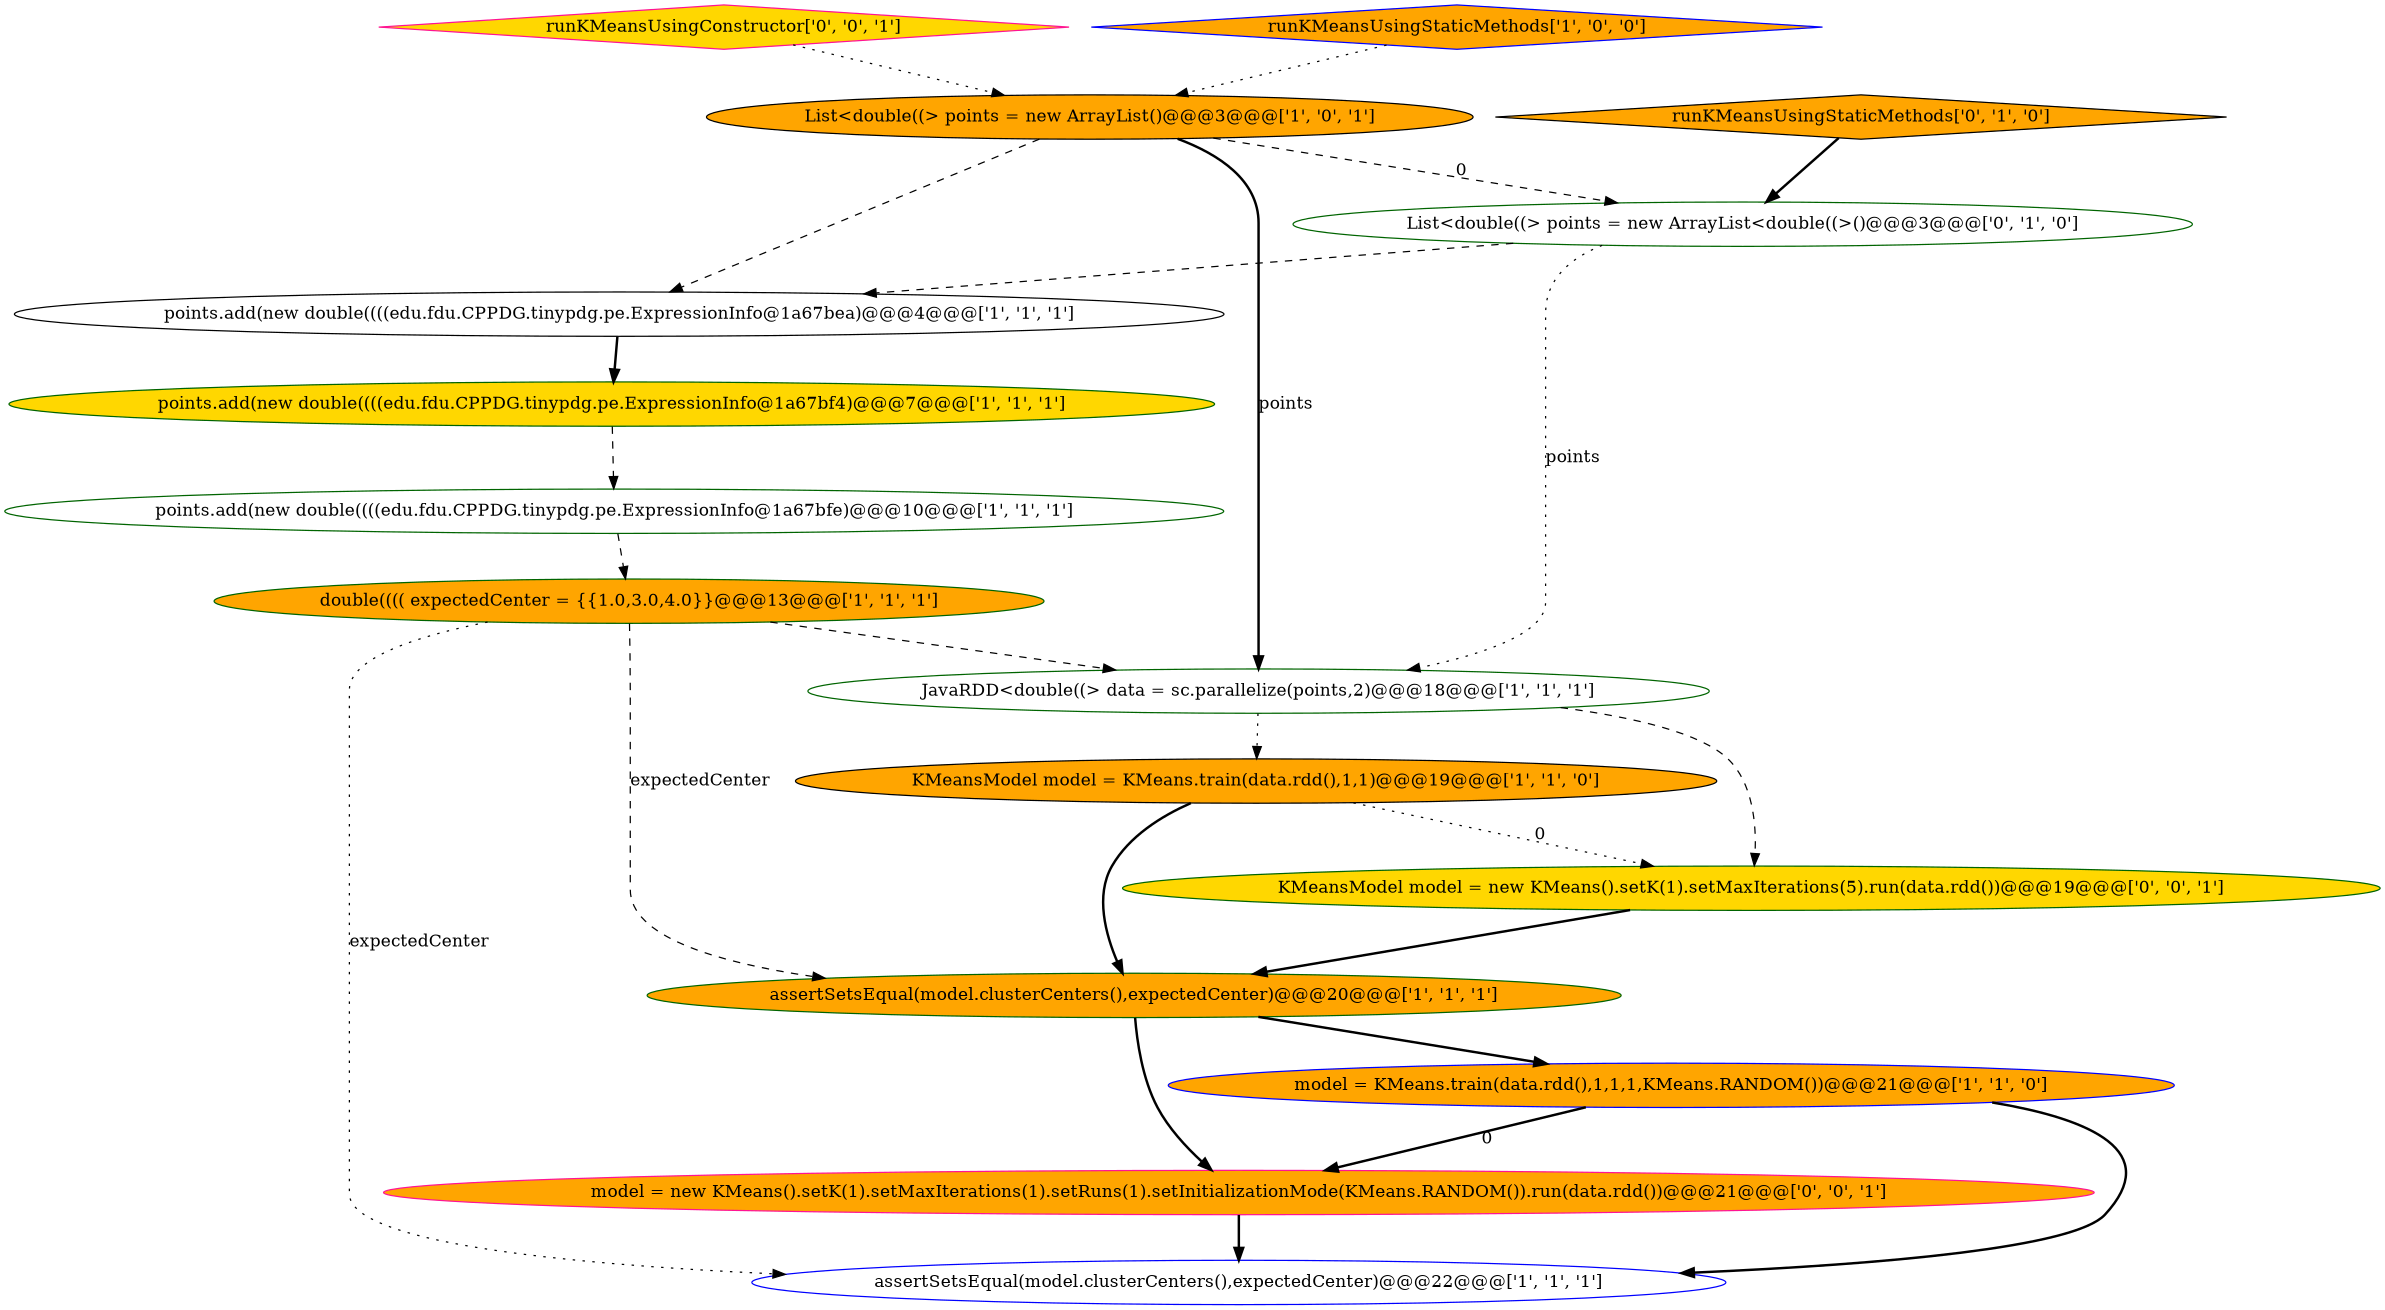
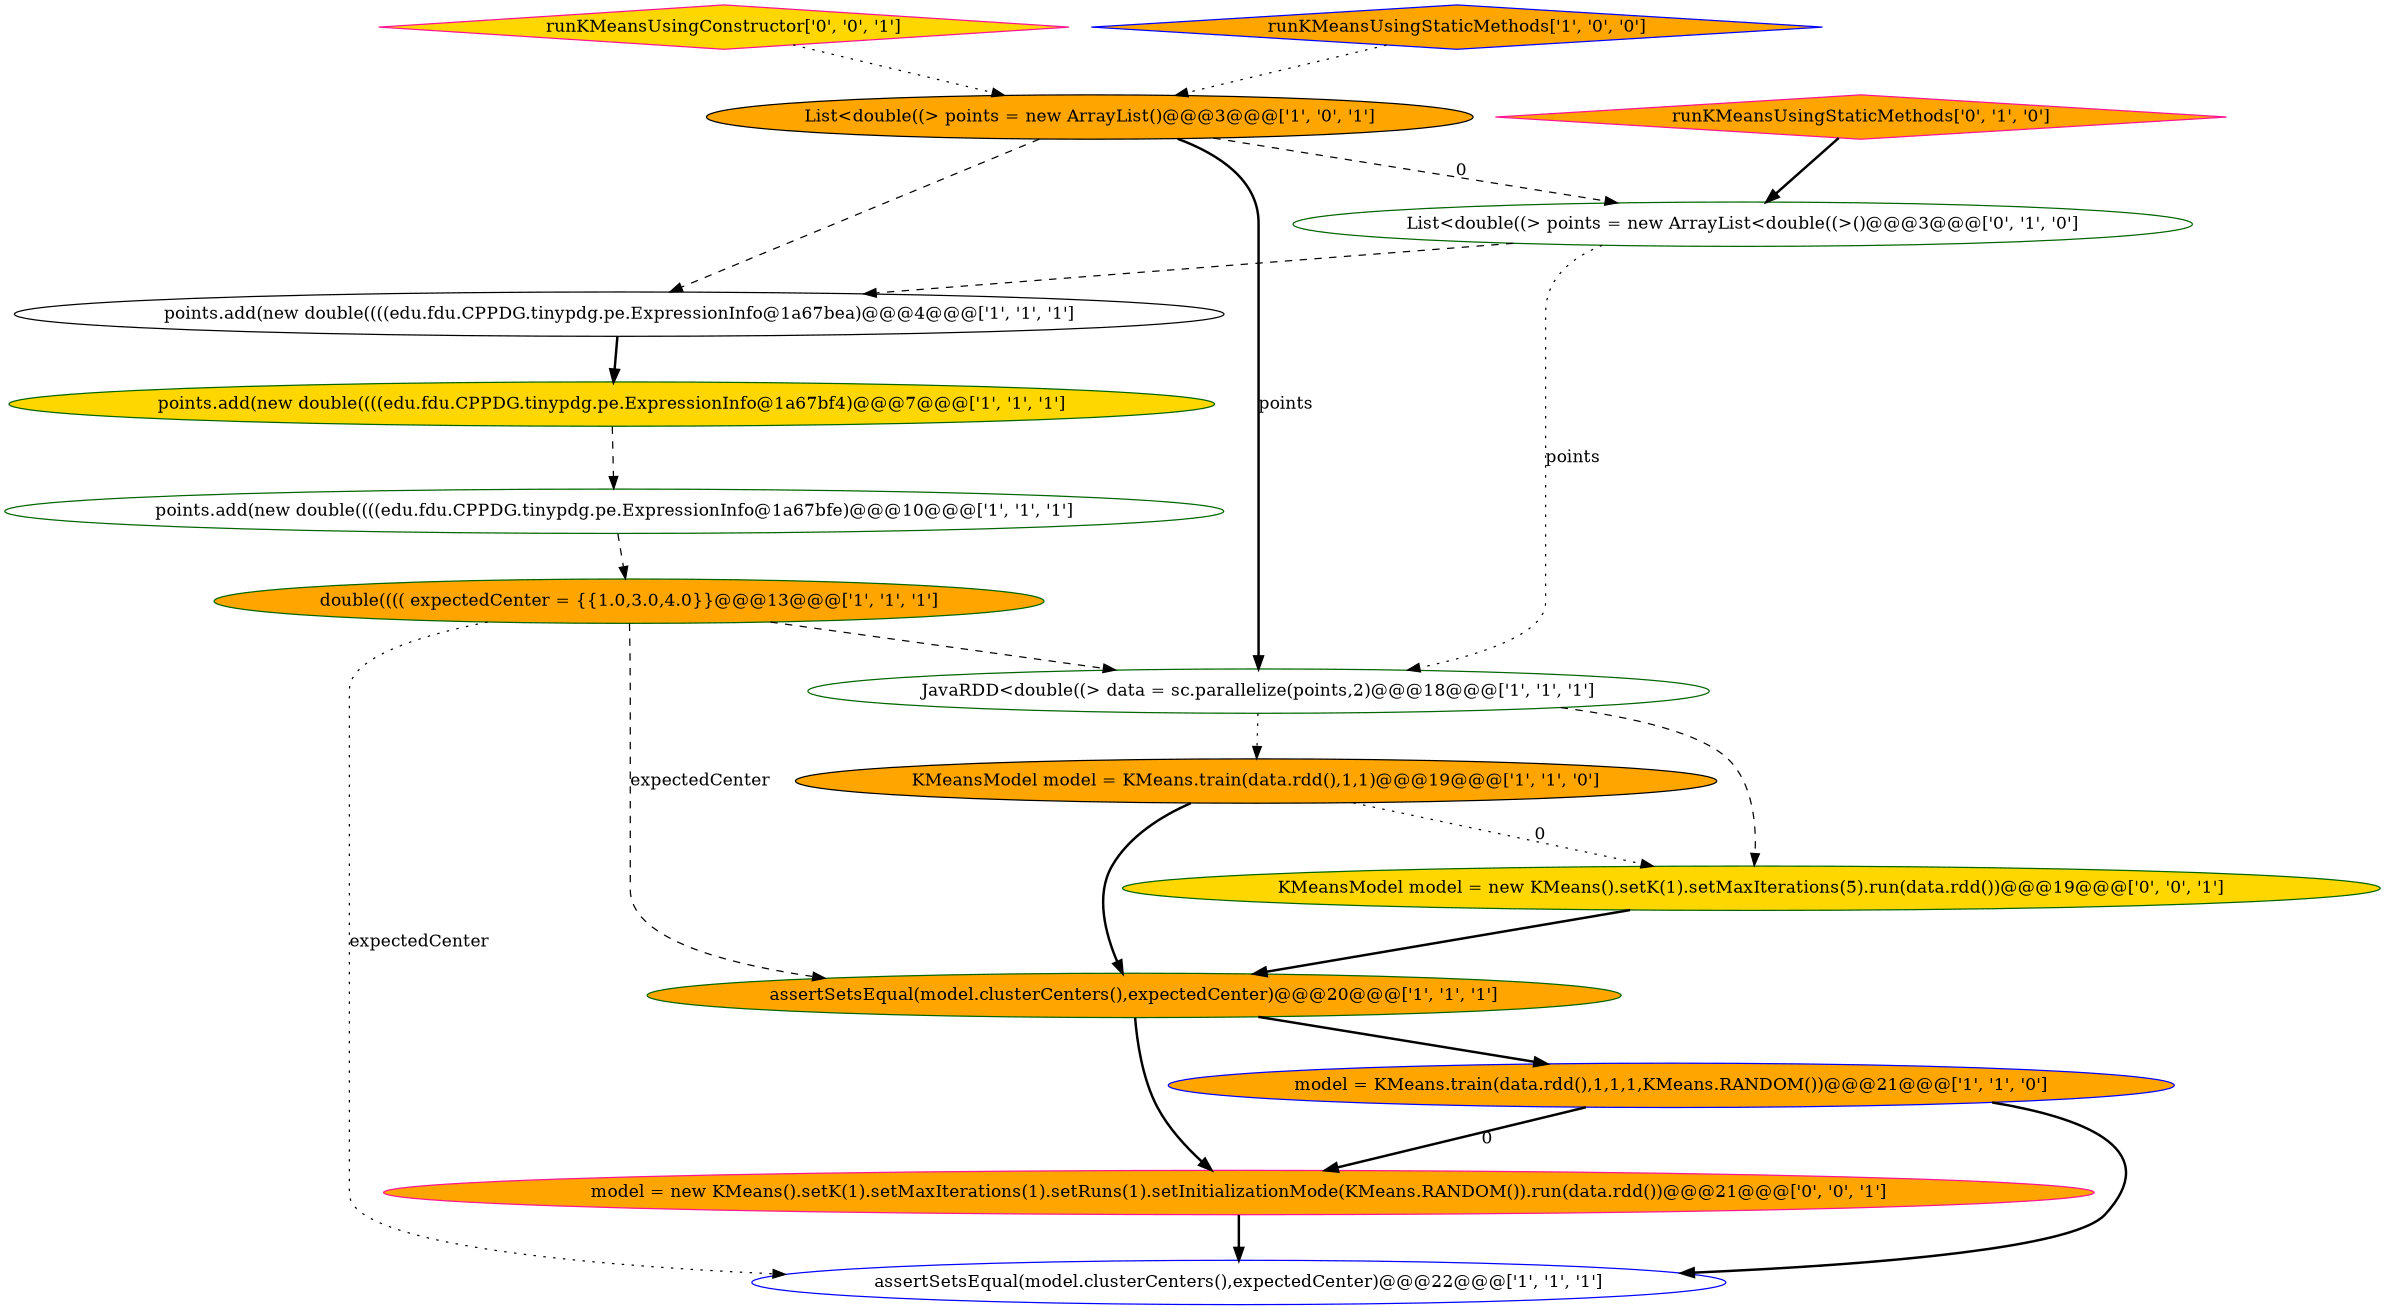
node "runKMeansUsingStaticMethods['0', '1', '0']": color black -> deeppink
